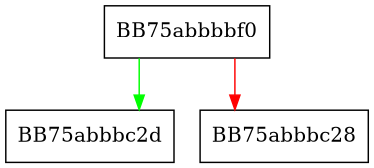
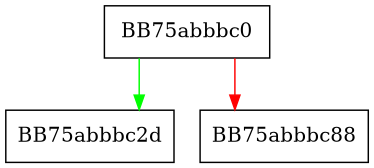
node "BB75abbbbf0": label "BB75abbbbf0" -> "BB75abbbc0"
node "BB75abbbc28": label "BB75abbbc28" -> "BB75abbbc88"
